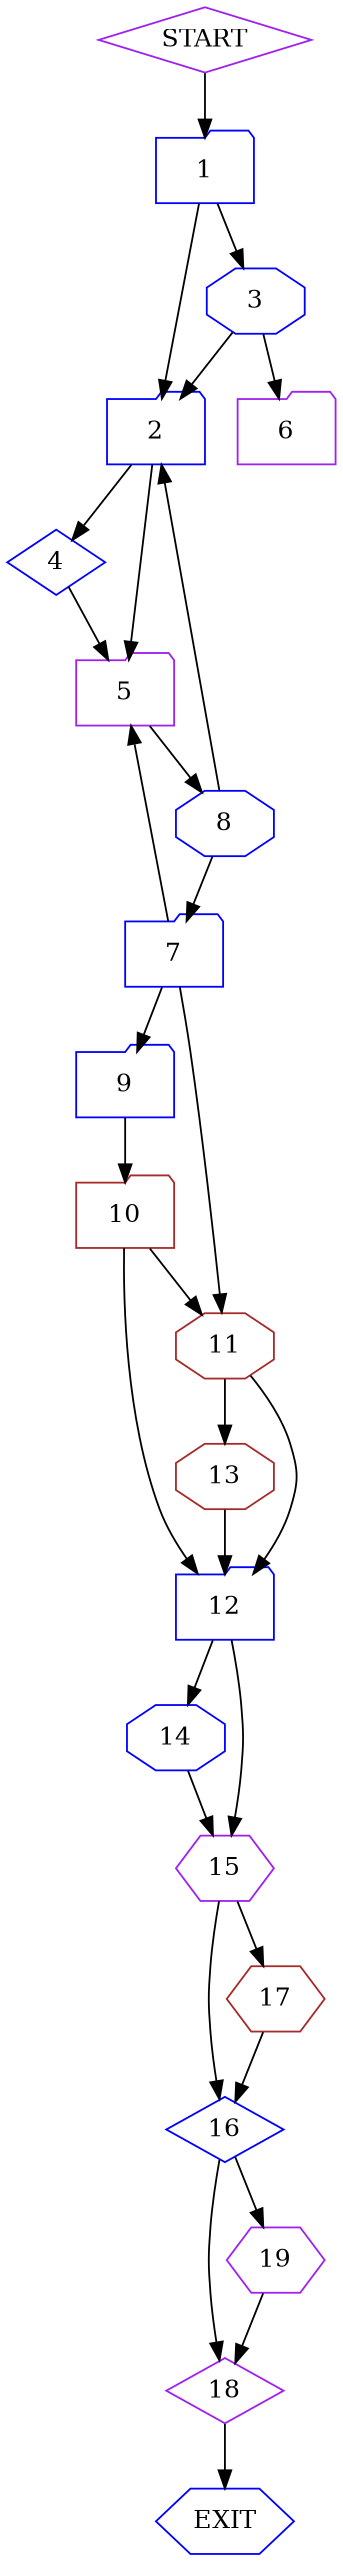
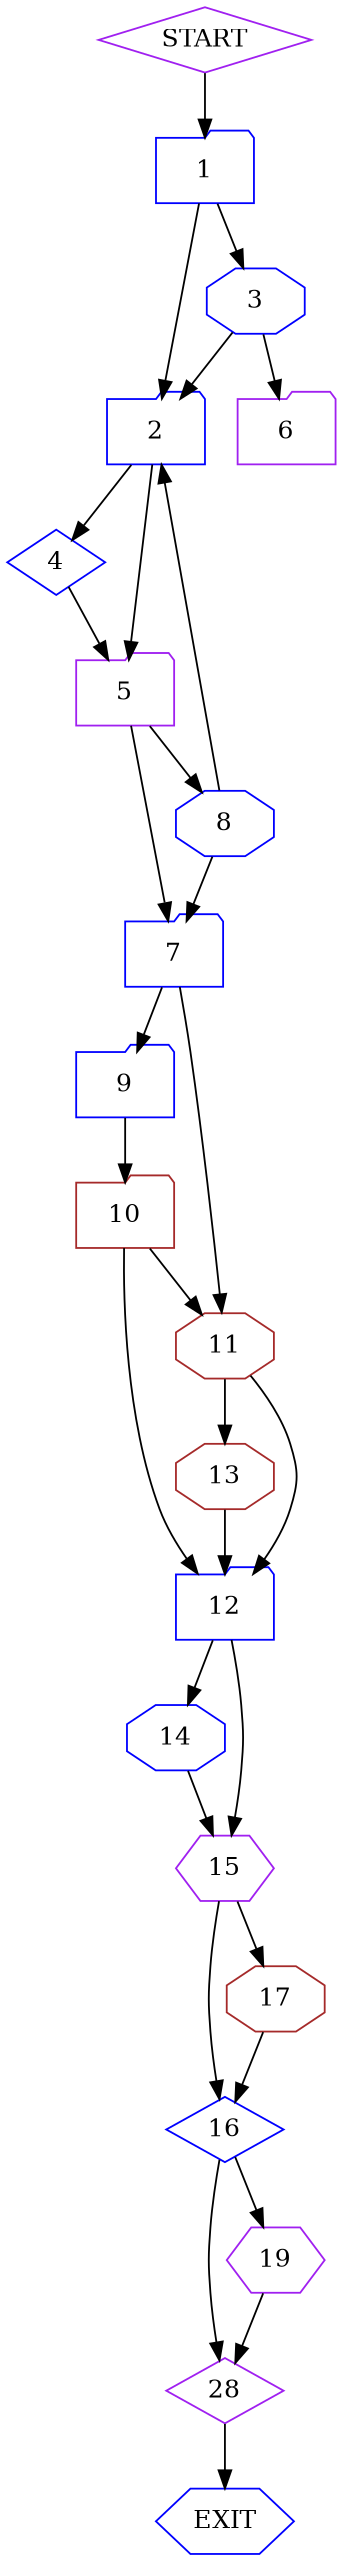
edge "7" -> "5": reversed
node "17": shape hexagon -> octagon
node "18": label "18" -> "28"
